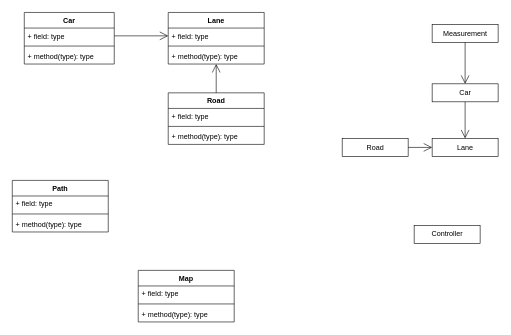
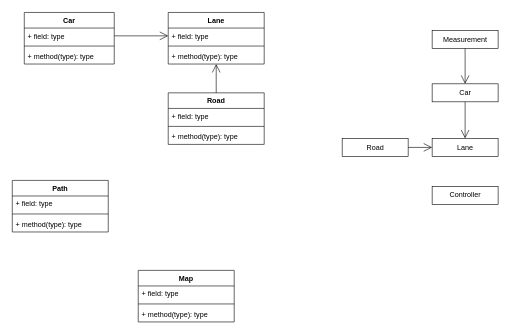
node "Measurement": moved (465, 33) -> (465, 39)
node "Controller": moved (447, 234) -> (465, 195)
